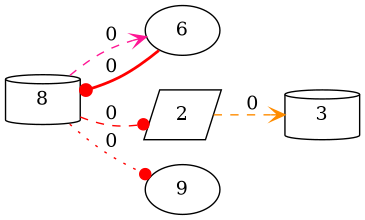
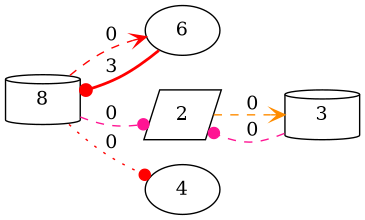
edge "8" -> "6": color deeppink -> red
edge "6" -> "8": label "0" -> "3"
edge "8" -> "2": color red -> deeppink
edge "3" -> "2": added, label "0"
node "9": label "9" -> "4"
